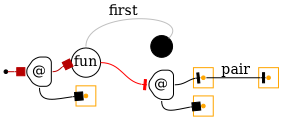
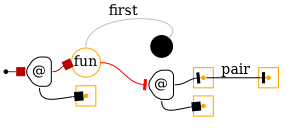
node "fun": color #000000 -> orange
